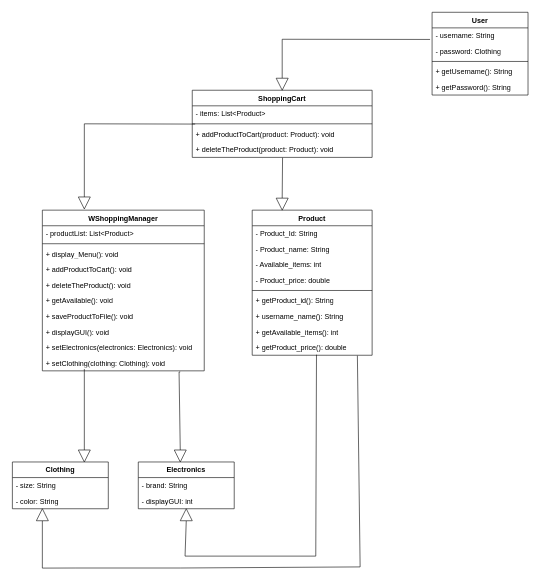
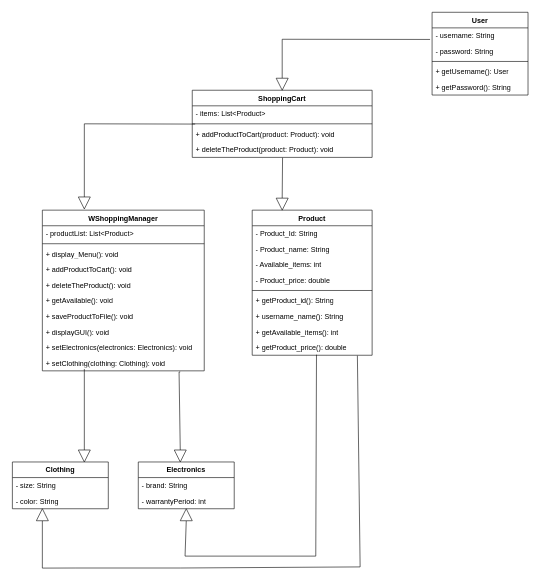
node "- password: Clothing": label "- password: Clothing" -> "- password: String"
node "+ getUsername(): String": label "+ getUsername(): String" -> "+ getUsername(): User"
node "- displayGUI: int": label "- displayGUI: int" -> "- warrantyPeriod: int"
